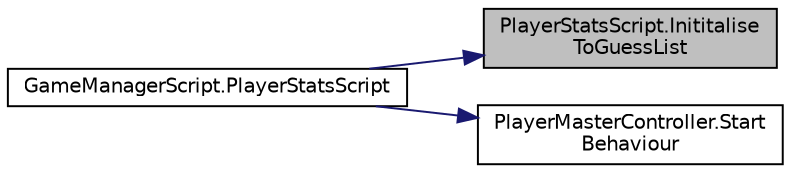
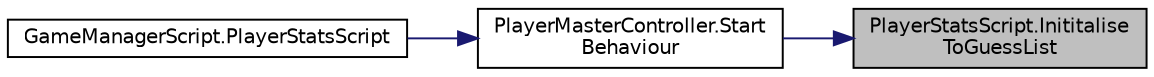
edge "GameManagerScript.PlayerStatsScript" -> "PlayerStatsScript.Inititalise ToGuessList": now "PlayerMasterController.Start Behaviour" -> "PlayerStatsScript.Inititalise ToGuessList"
